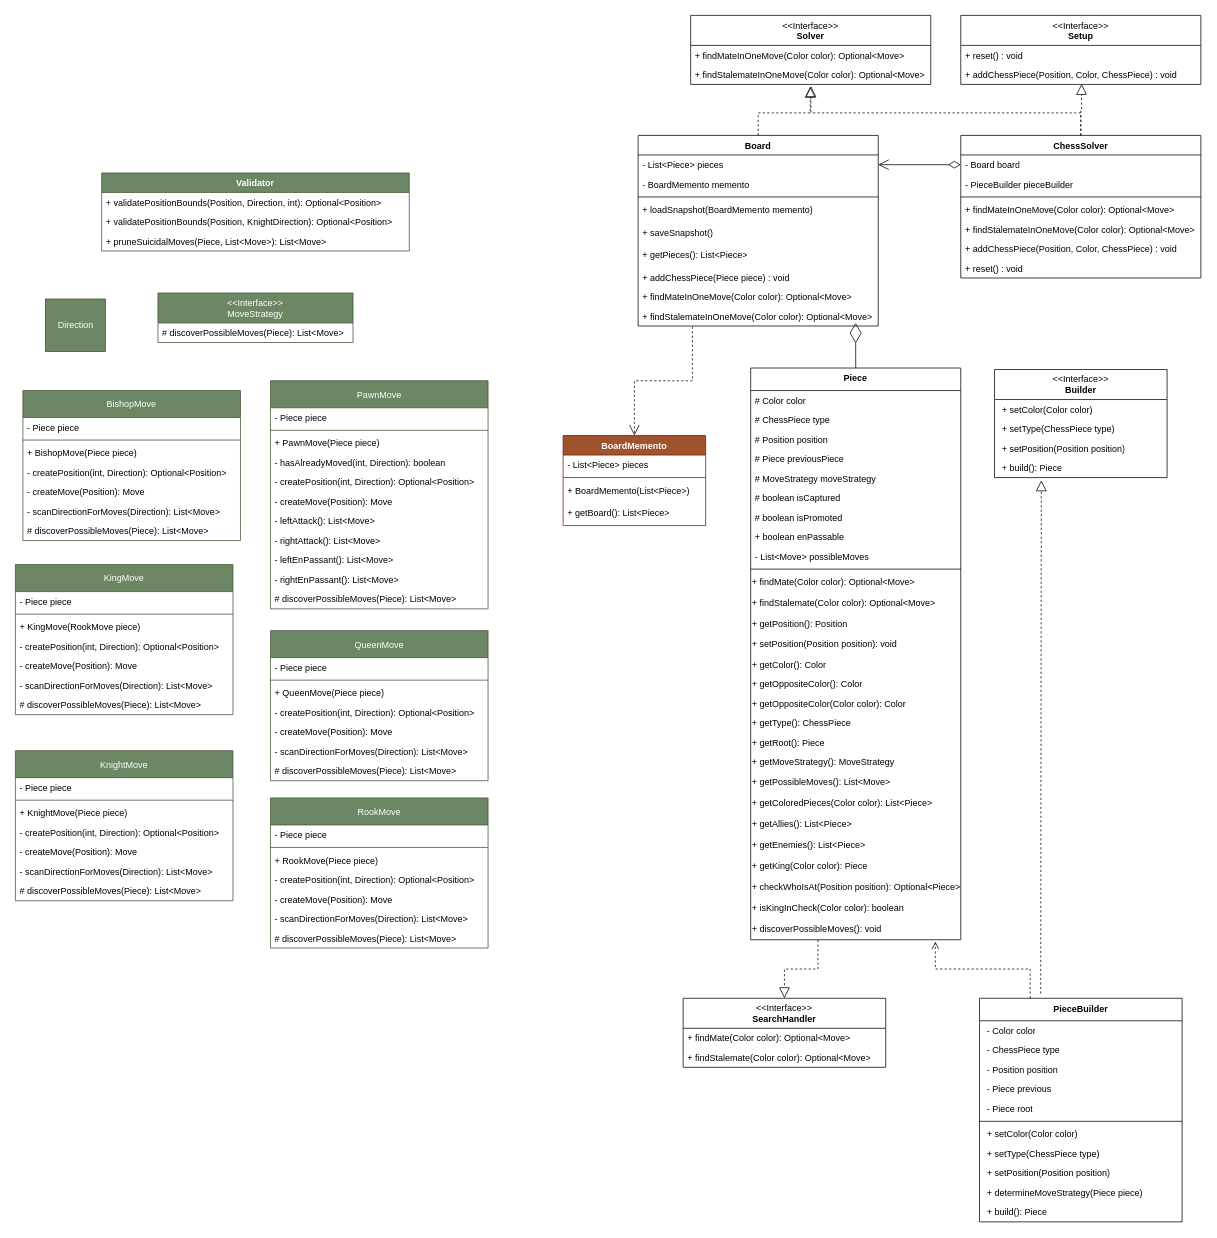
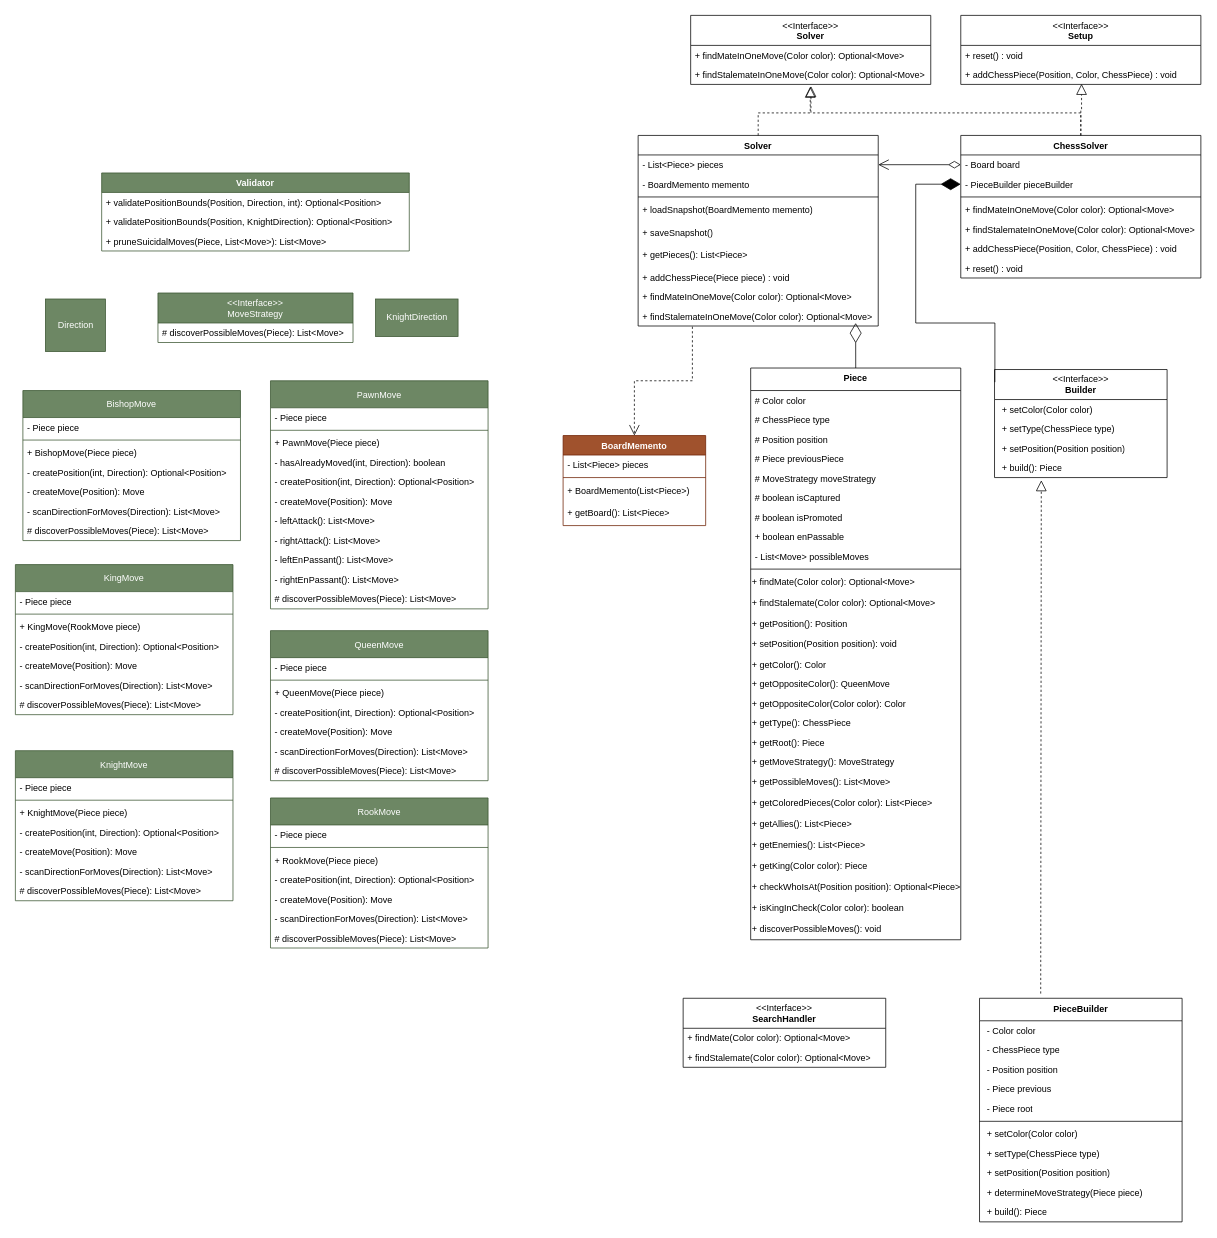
node "Board": label "Board" -> "Solver"
edge "<<Interface>> Builder" -> "- PieceBuilder pieceBuilder": added
node "KnightDirection": added
node "+ getOppositeColor(): Color": label "+ getOppositeColor(): Color" -> "+ getOppositeColor(): QueenMove"
edge "+ discoverPossibleMoves(): void" -> "<<Interface>> SearchHandler": removed
edge "PieceBuilder" -> "+ discoverPossibleMoves(): void": removed
